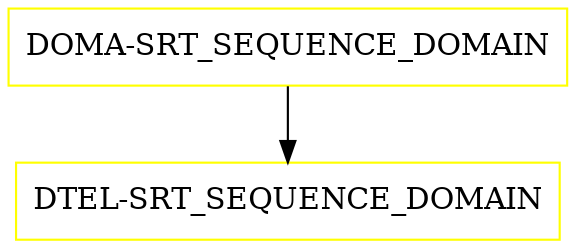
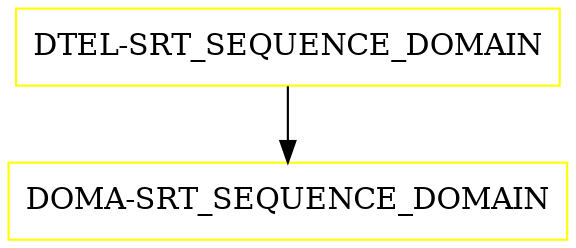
edge "DOMA-SRT_SEQUENCE_DOMAIN" -> "DTEL-SRT_SEQUENCE_DOMAIN": reversed
